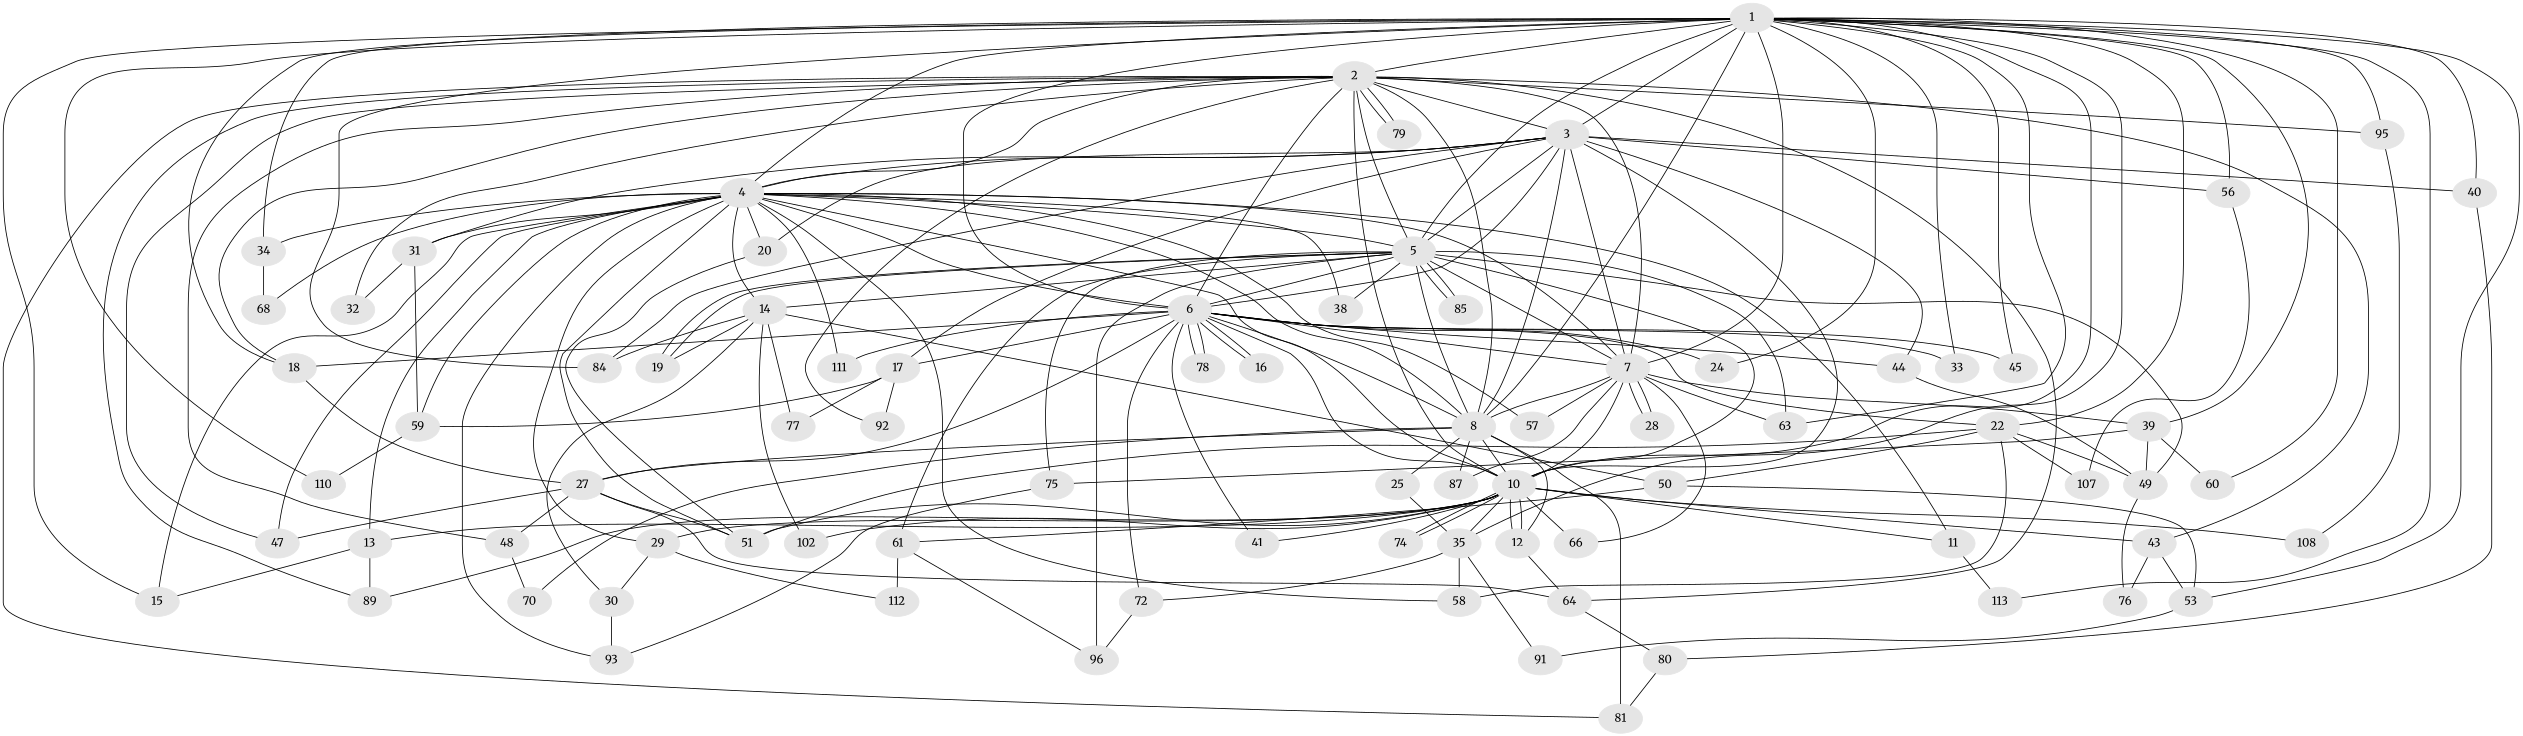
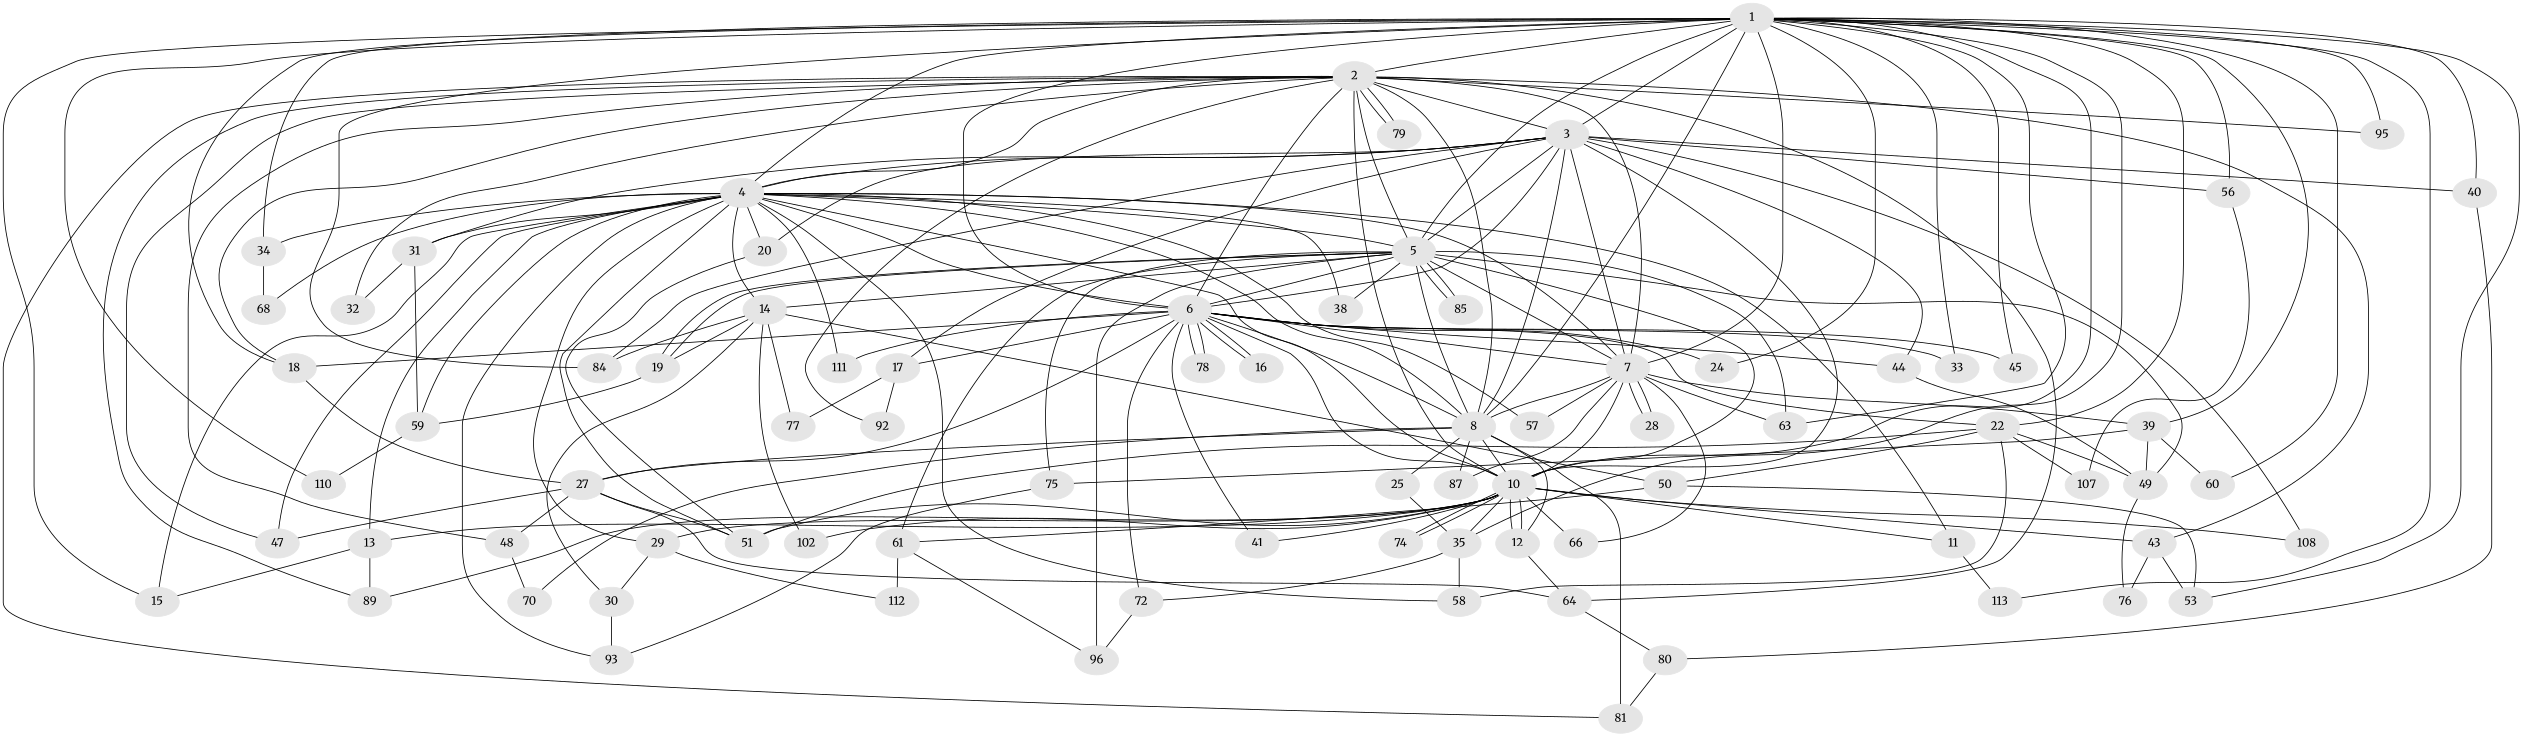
edge "95" -- "108": now "3" -- "108"
edge "17" -- "59": now "19" -- "59"
node "91": removed
